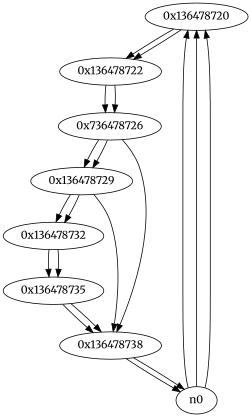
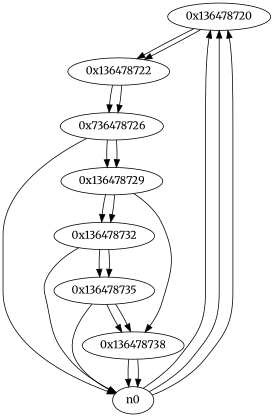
edge "0x736478726" -> "0x136478738": now "0x736478726" -> "n0"
edge "0x136478732" -> "n0": added
edge "0x136478735" -> "n0": added
